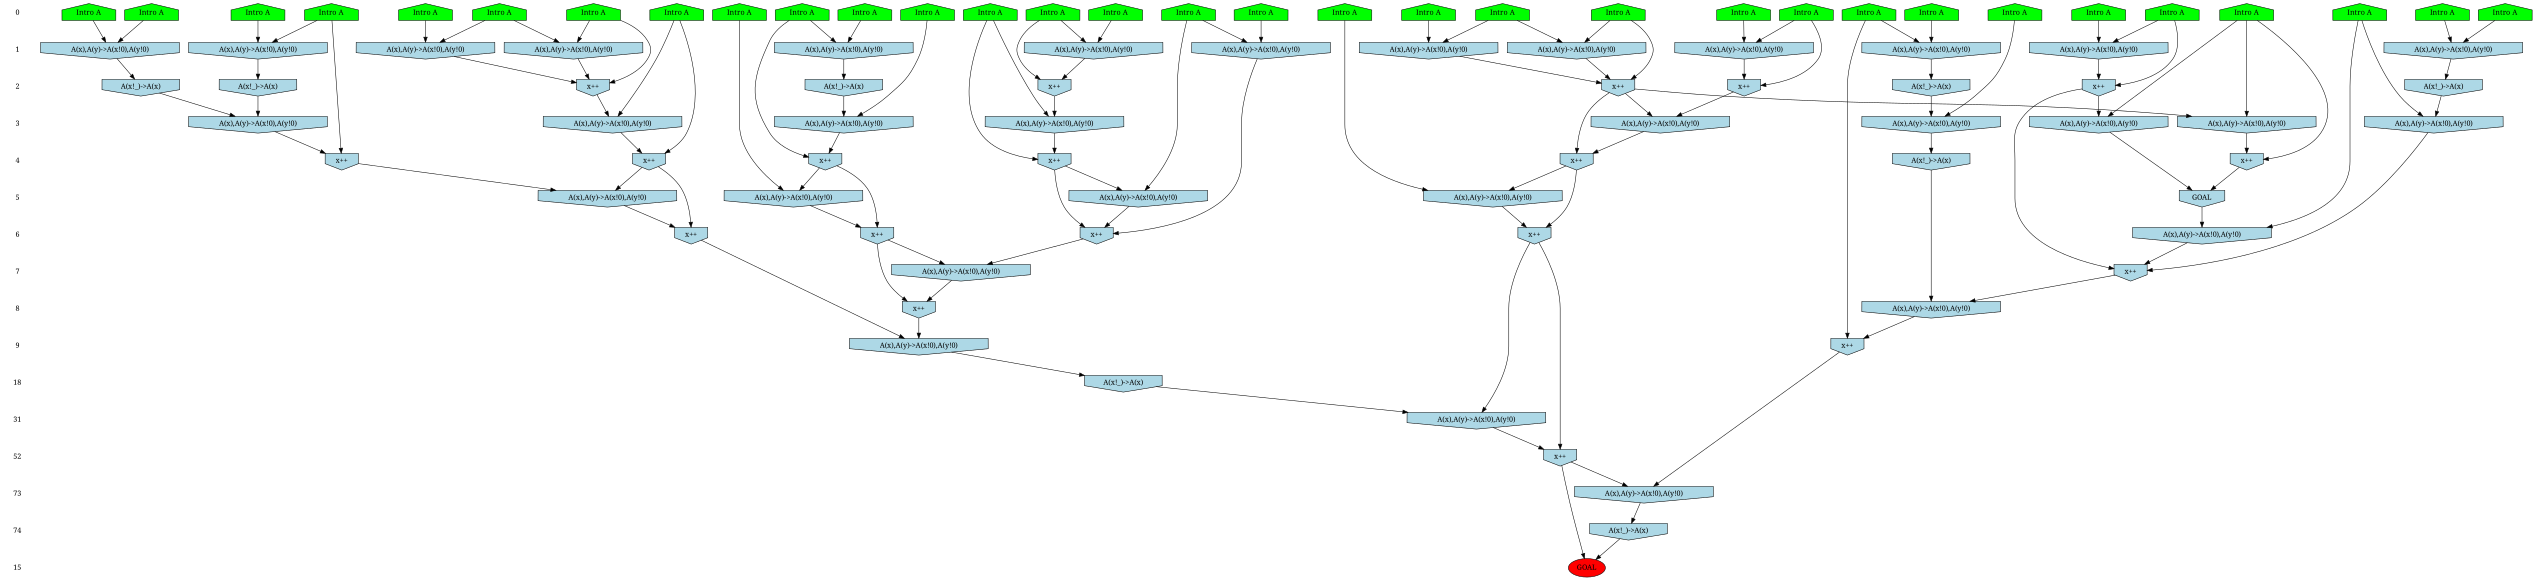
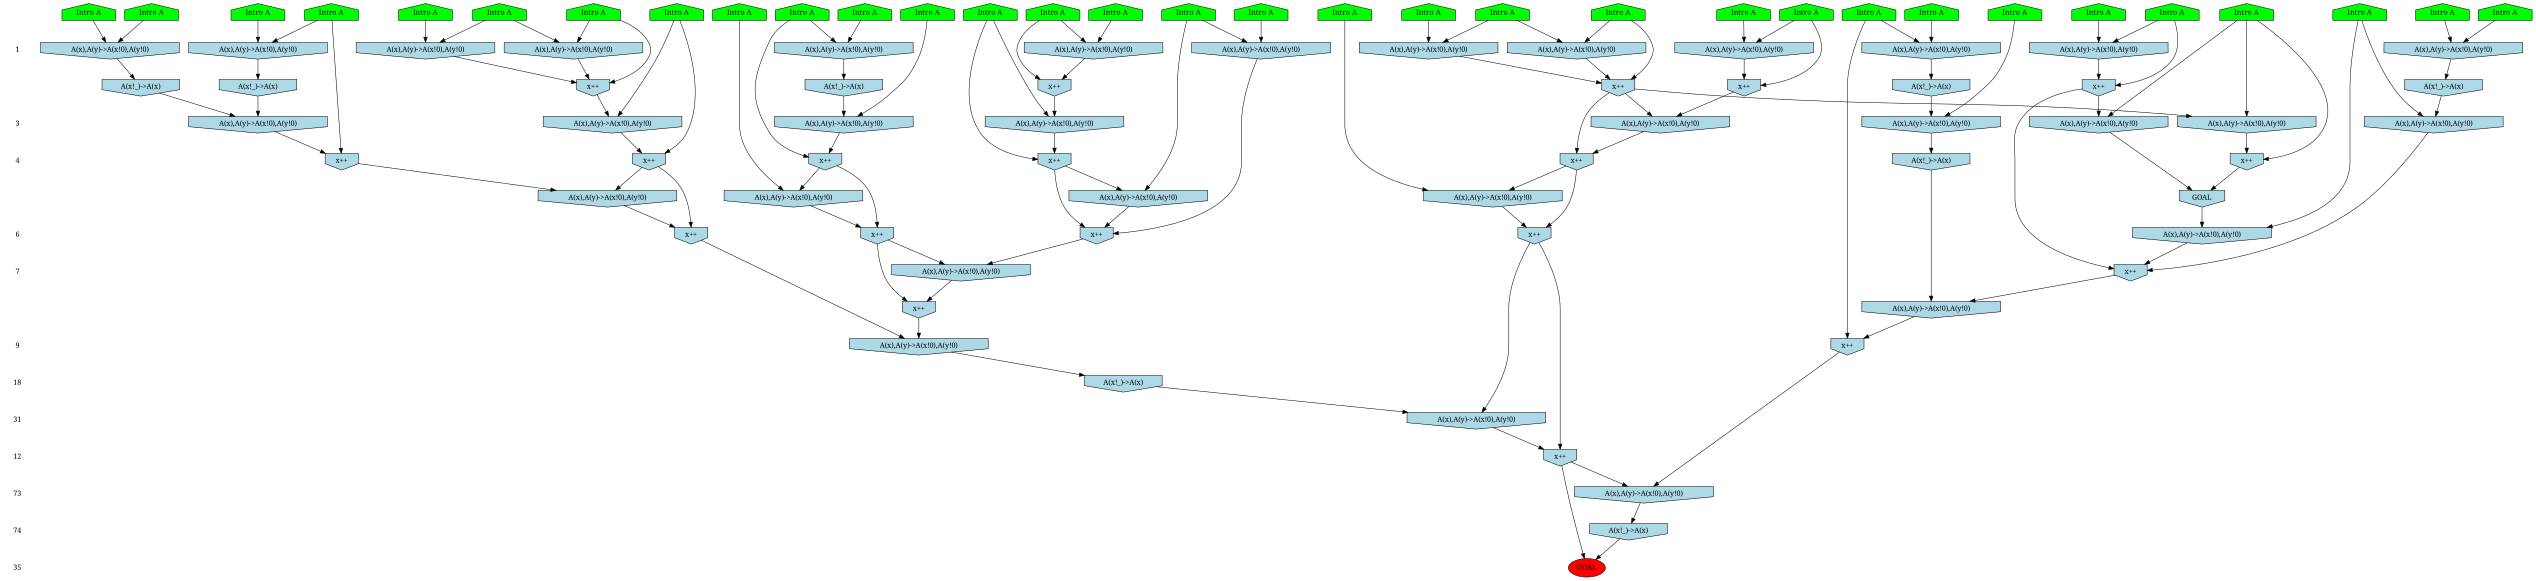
node "0": removed
node "2": removed
node "5": removed
node "8": removed
node "52": label "52" -> "12"
node "15": label "15" -> "35"
